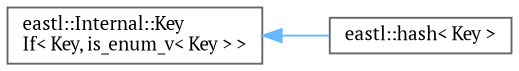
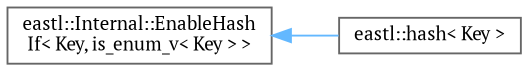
node "eastl::Internal::Key If< Key, is_enum_v< Key > >": label "eastl::Internal::Key If< Key, is_enum_v< Key > >" -> "eastl::Internal::EnableHash If< Key, is_enum_v< Key > >"
